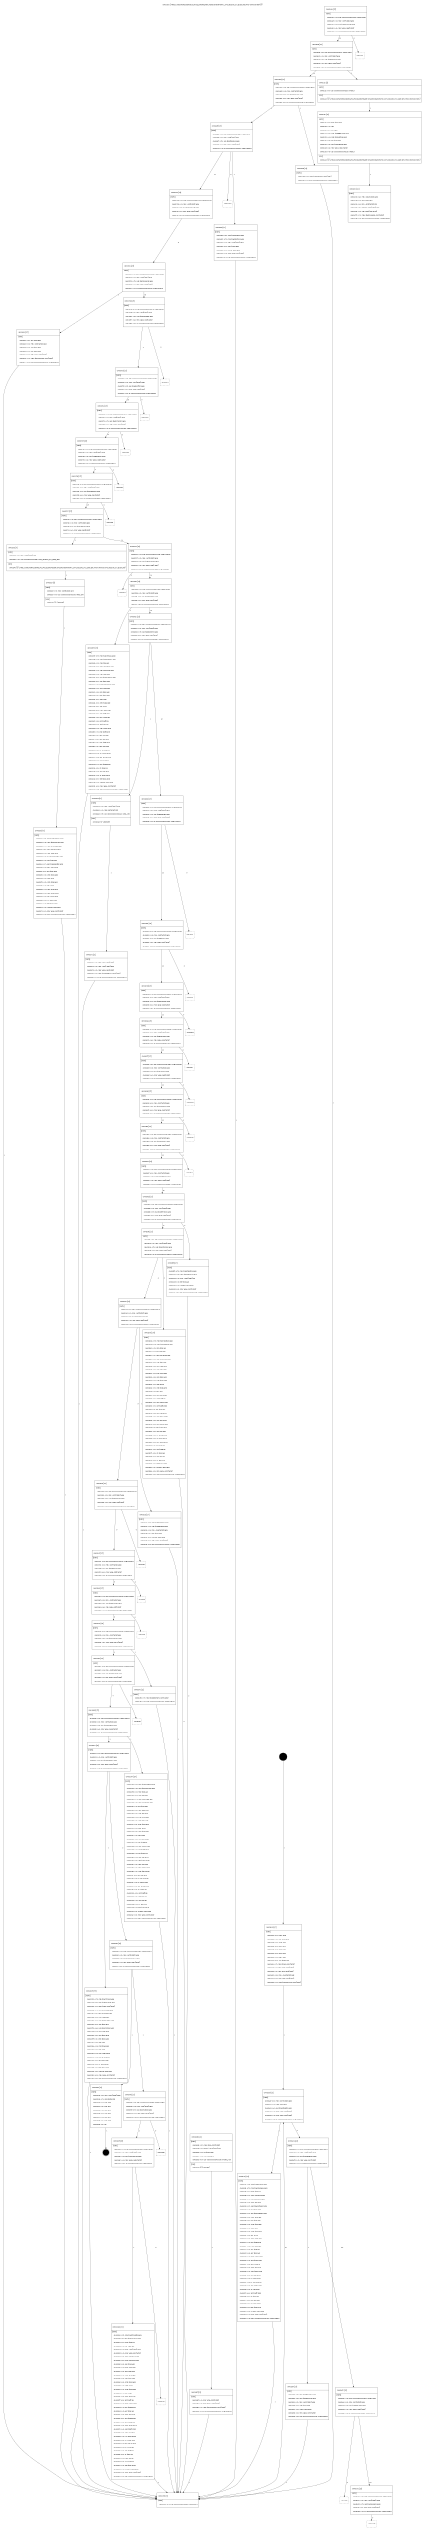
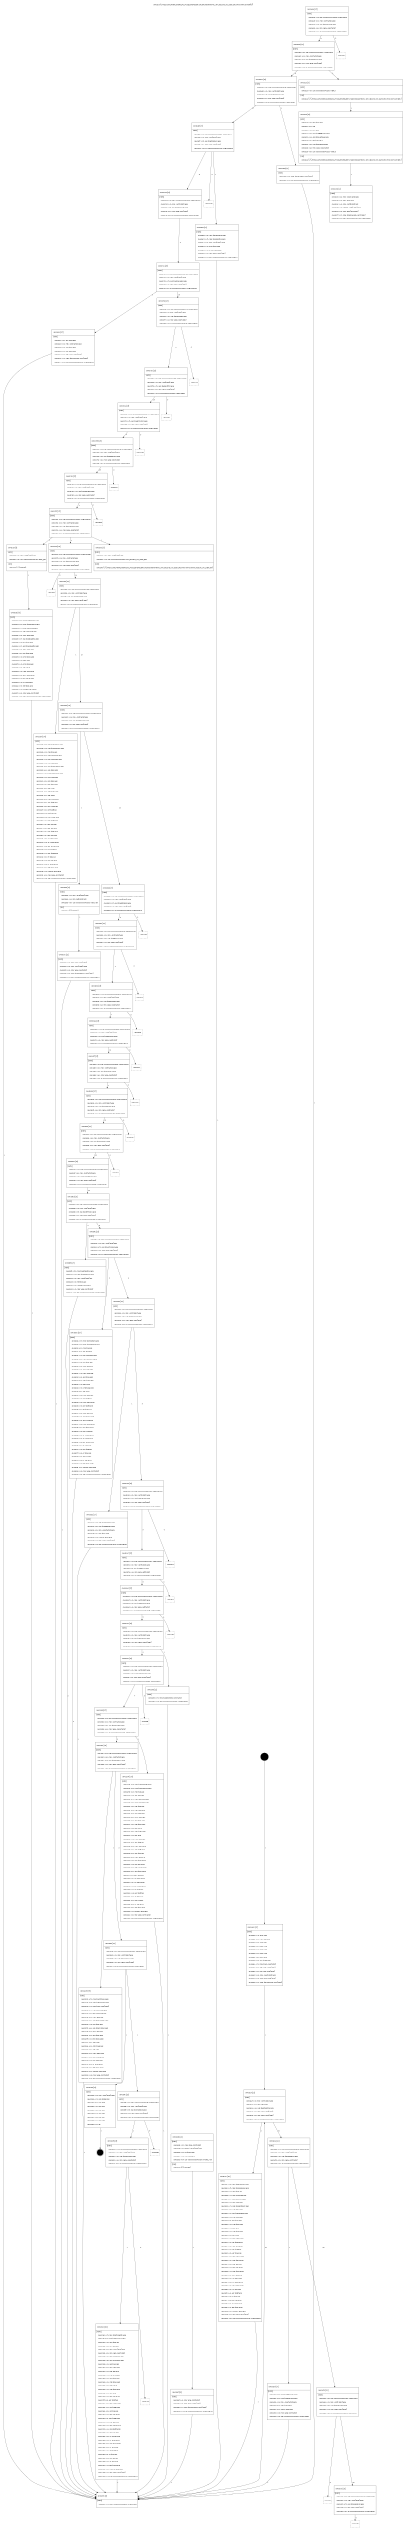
edge "0x401d0c [9]" -> "0x401d15 [9]": now "0x4017b7 [25]" -> "0x401d15 [9]"
